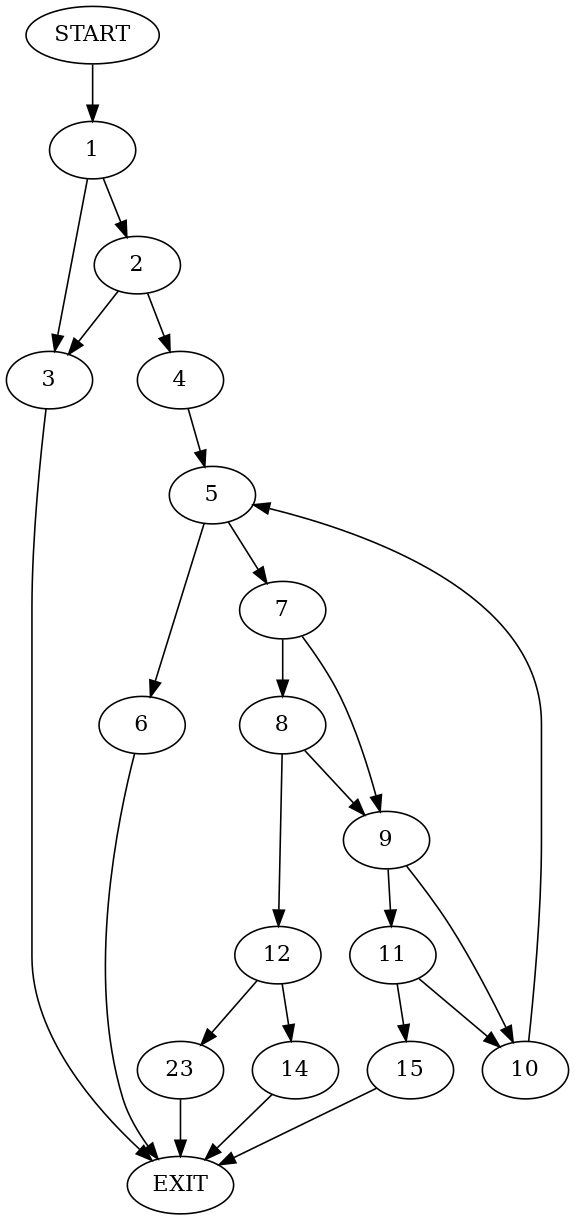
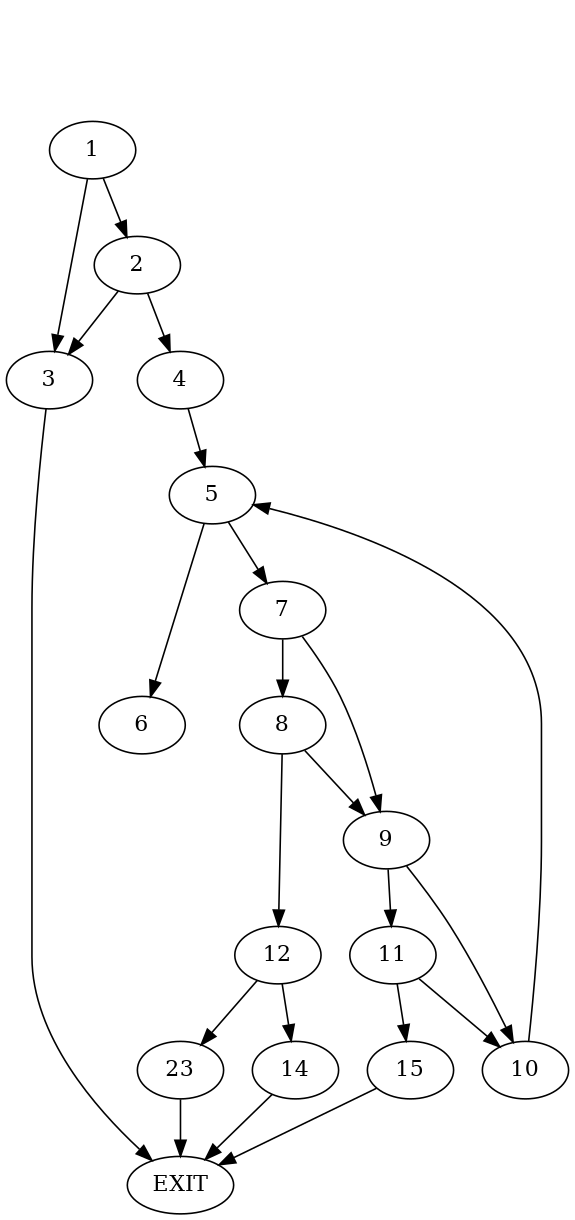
node "START": removed
edge "6" -> "EXIT": removed
